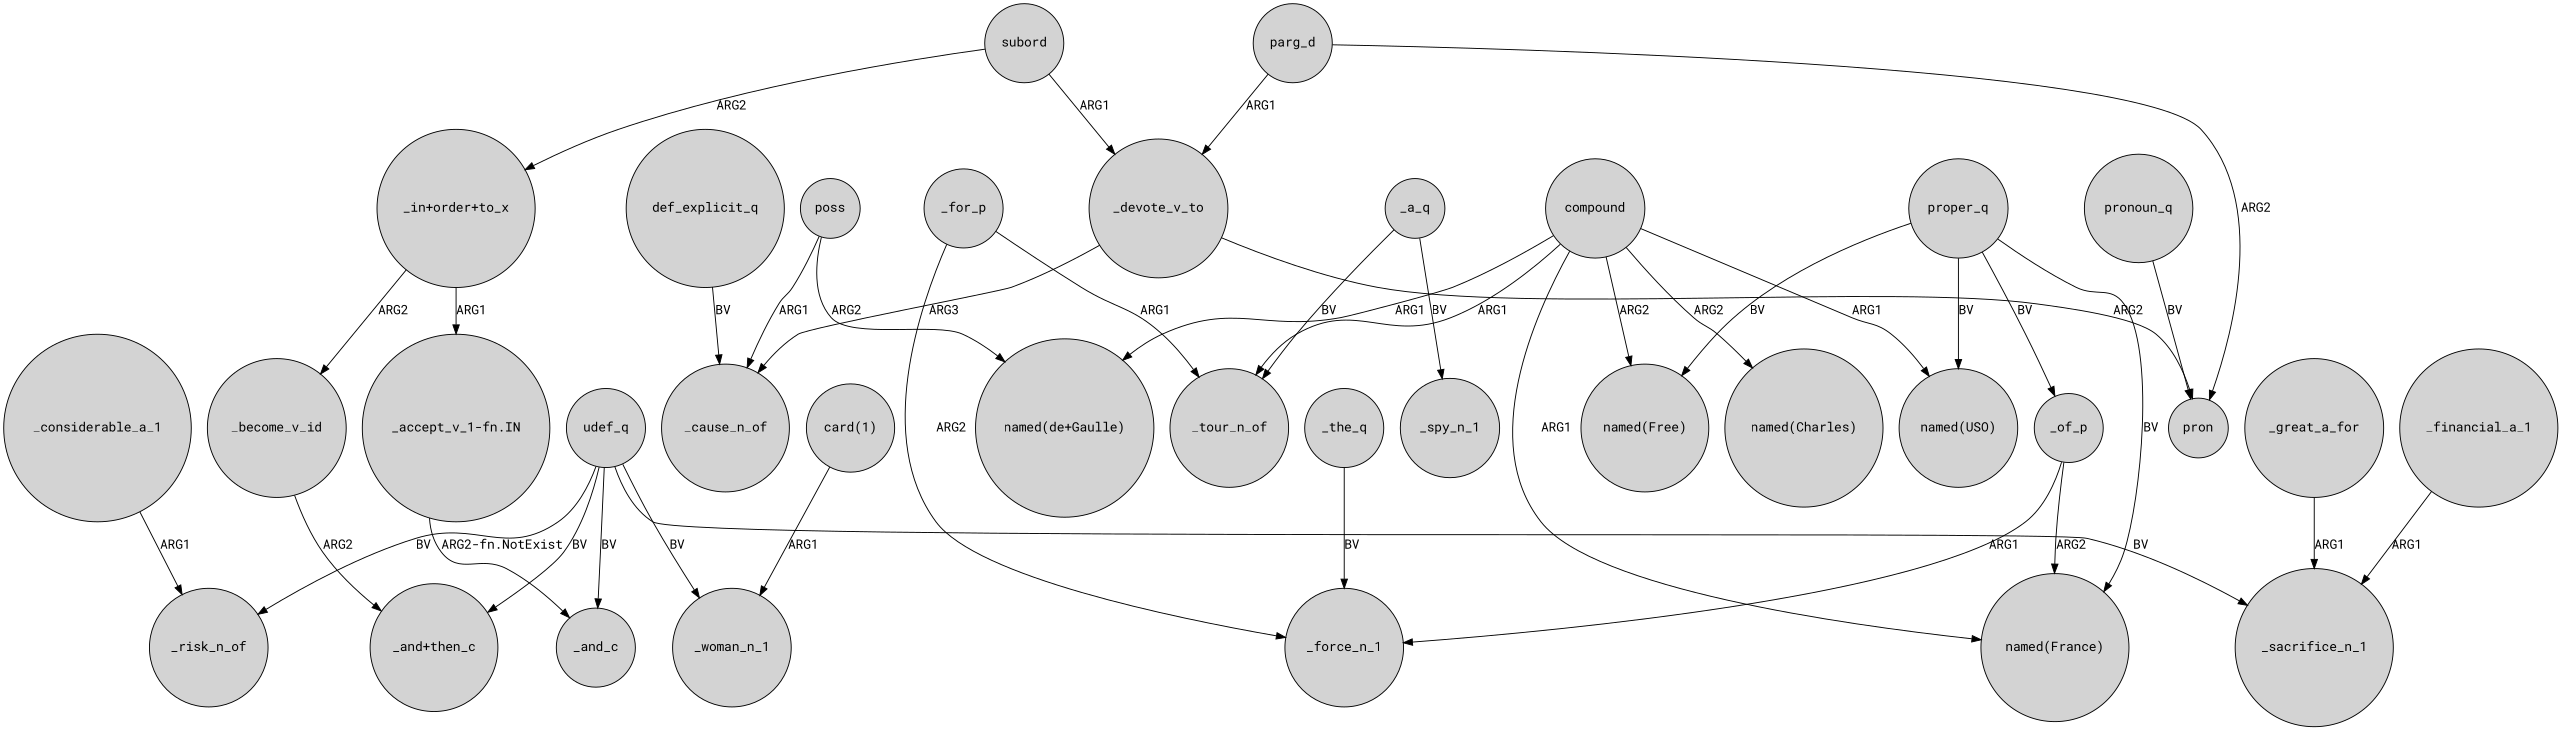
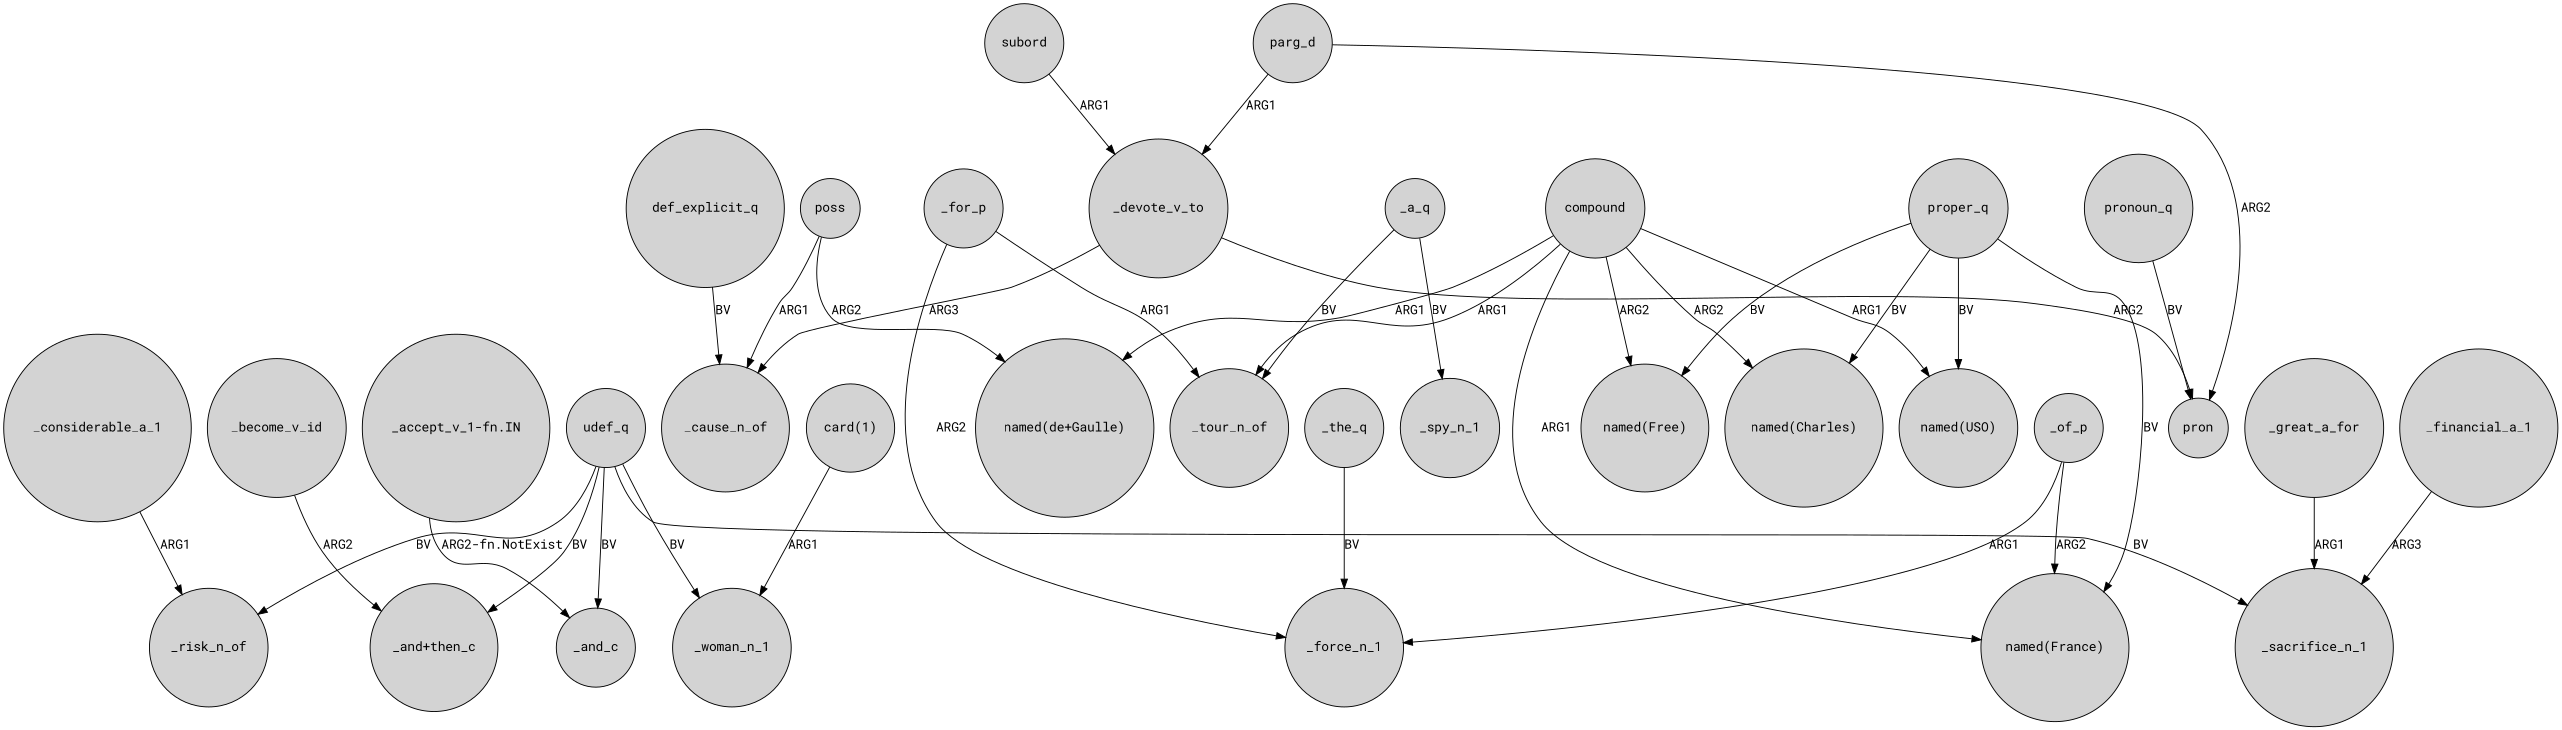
node "_in+order+to_x": removed
edge "proper_q" -> "_of_p": now "proper_q" -> "named(Charles)"
edge "_financial_a_1" -> "_sacrifice_n_1": label "ARG1" -> "ARG3"
